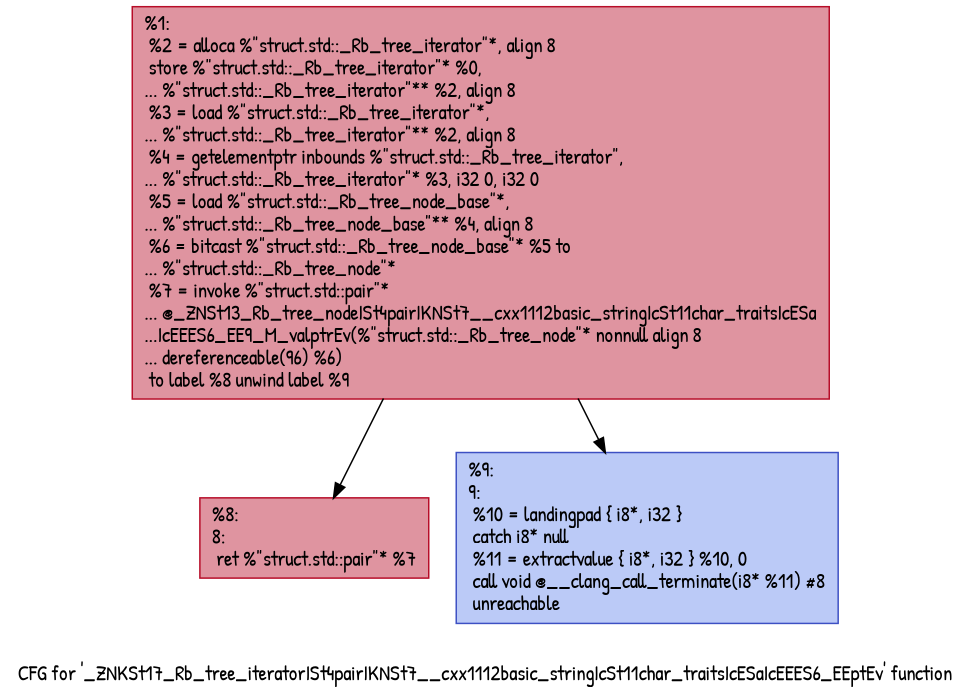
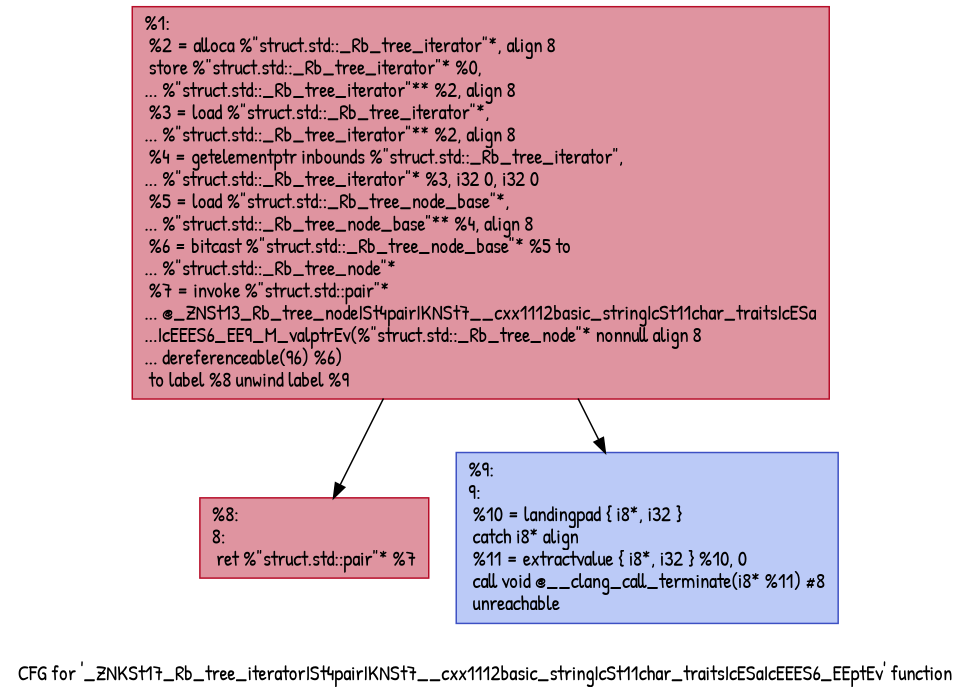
node "%9:": text "catch i8* null" -> "catch i8* align"
